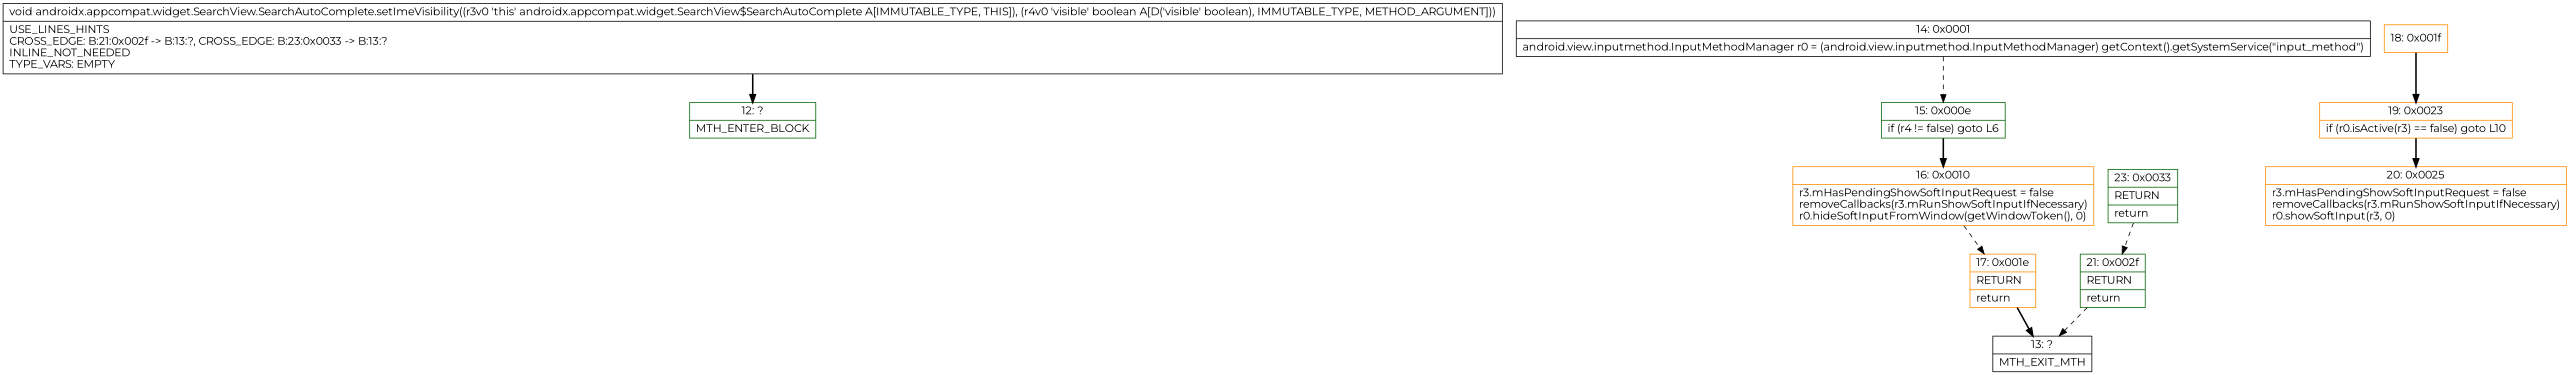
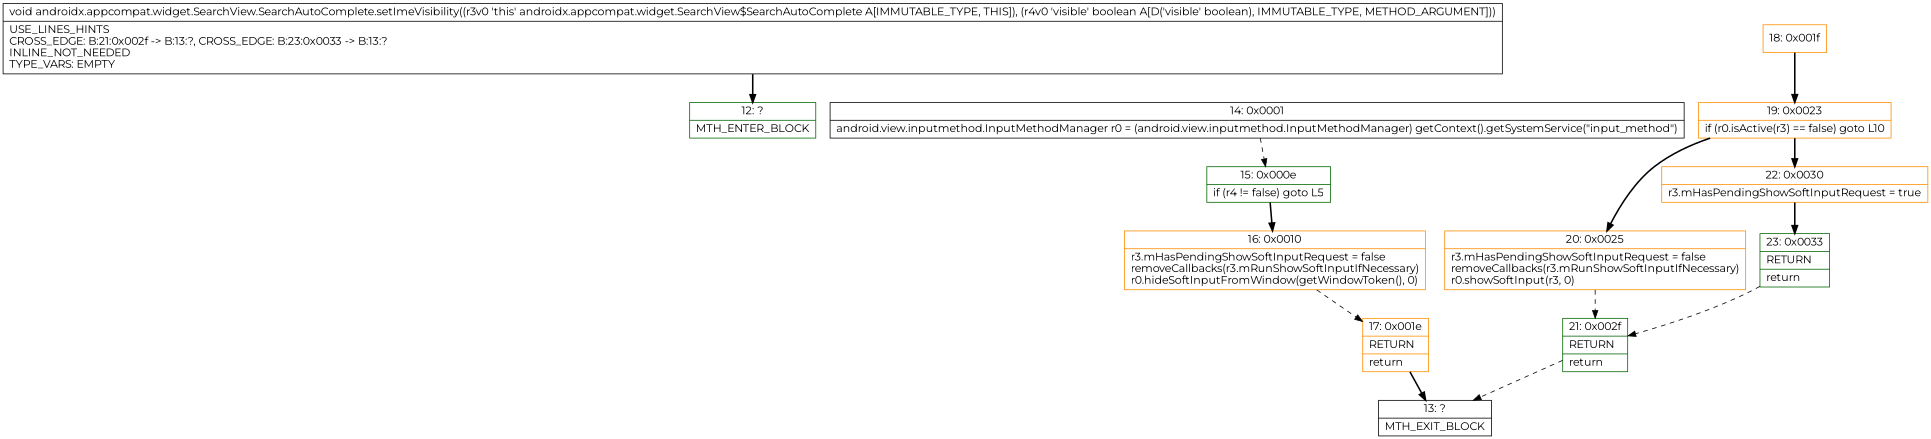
node "15: 0x000e": text "if (r4 != false) goto L6" -> "if (r4 != false) goto L5"
node "22: 0x0030": added
edge "20: 0x0025" -> "21: 0x002f": added
node "13: ?": text "MTH_EXIT_MTH" -> "MTH_EXIT_BLOCK"
